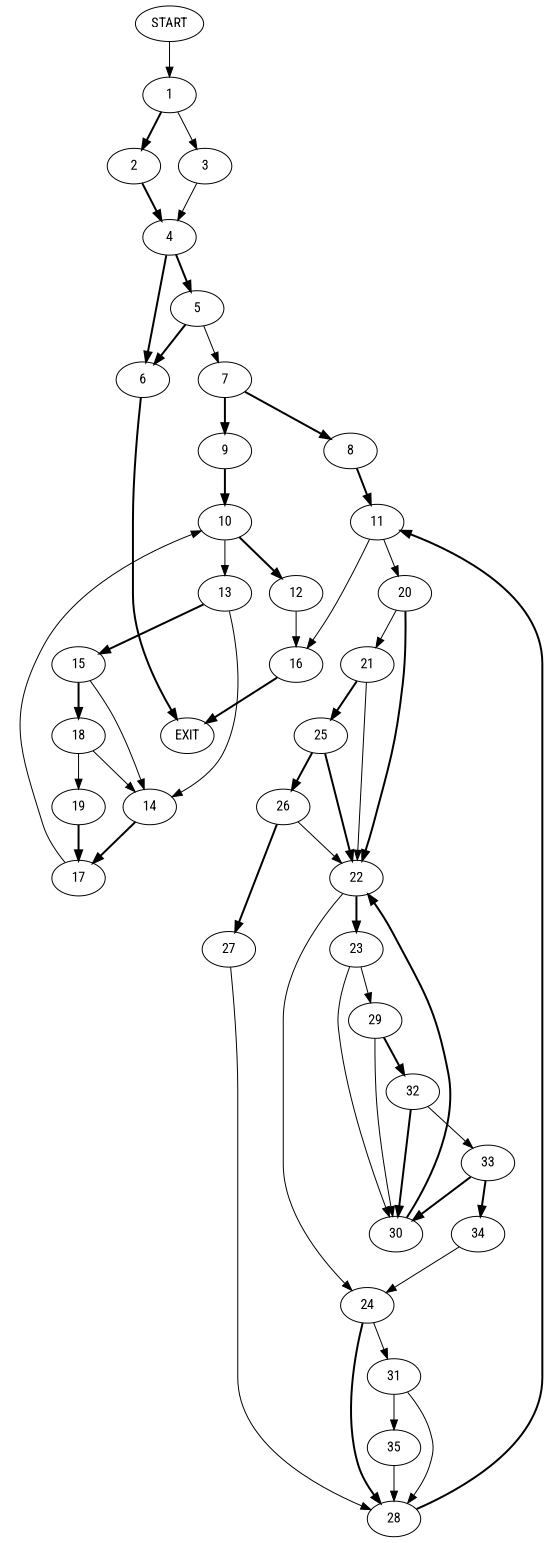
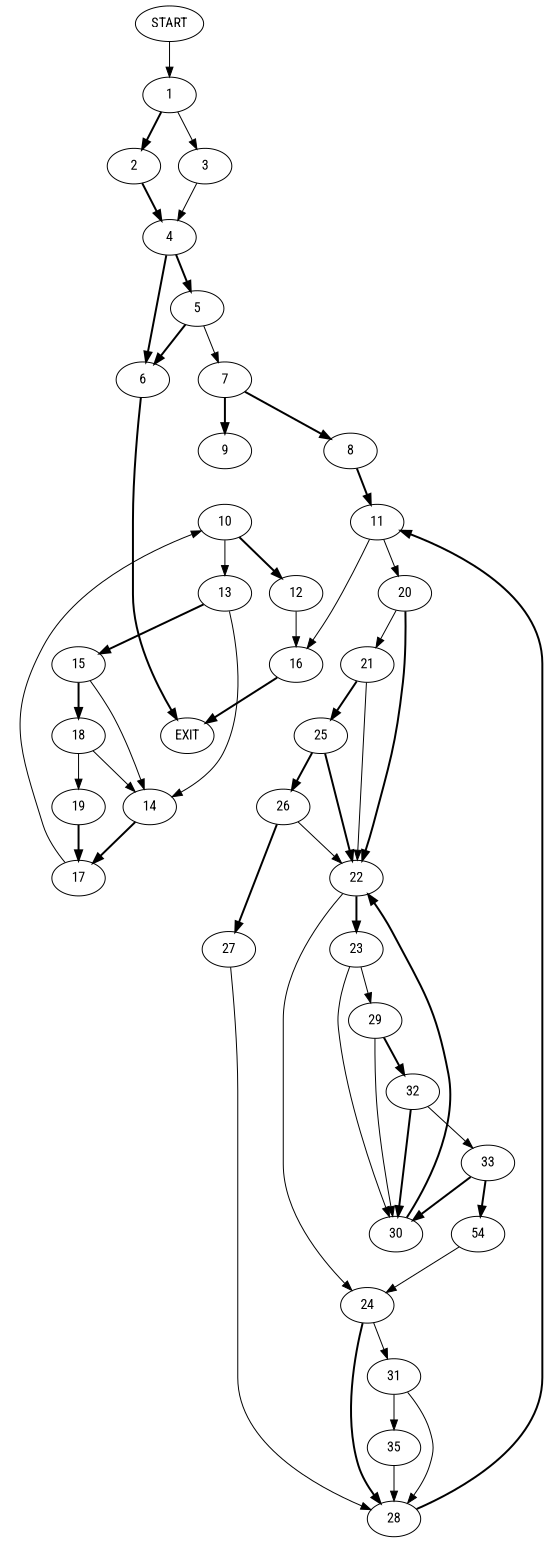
edge "9" -> "10": removed
node "34": label "34" -> "54"
